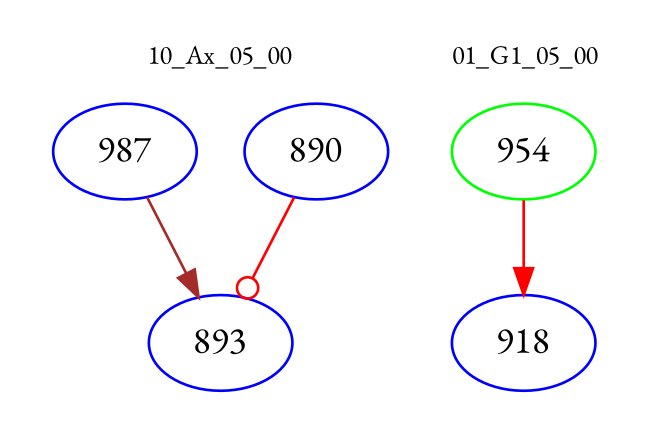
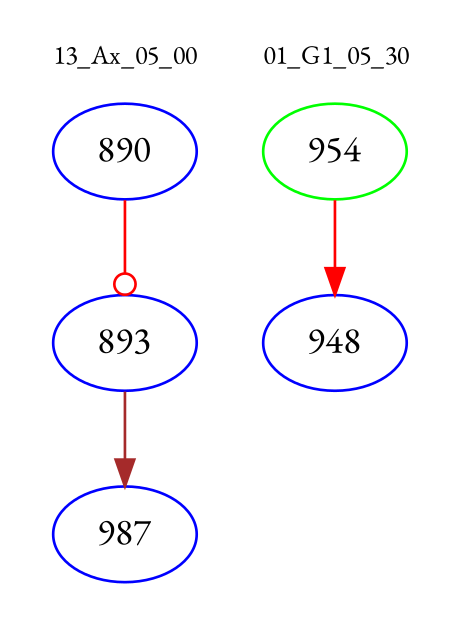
cluster "10_Ax_05_00": label "10_Ax_05_00" -> "13_Ax_05_00"
cluster "01_G1_05_00": label "01_G1_05_00" -> "01_G1_05_30"
edge "987" -> "893": reversed
node "918": label "918" -> "948"
